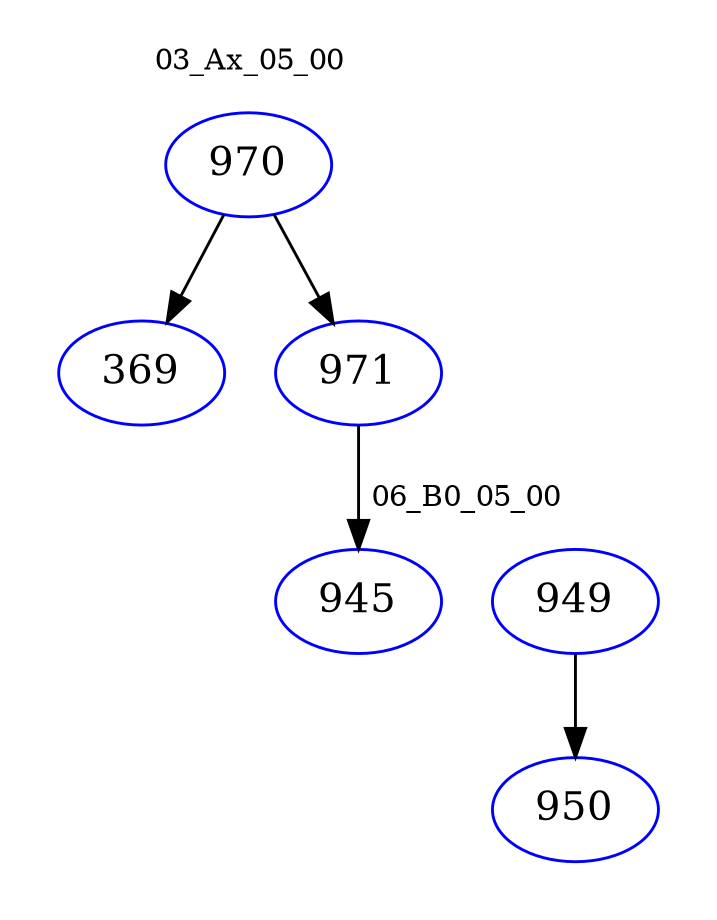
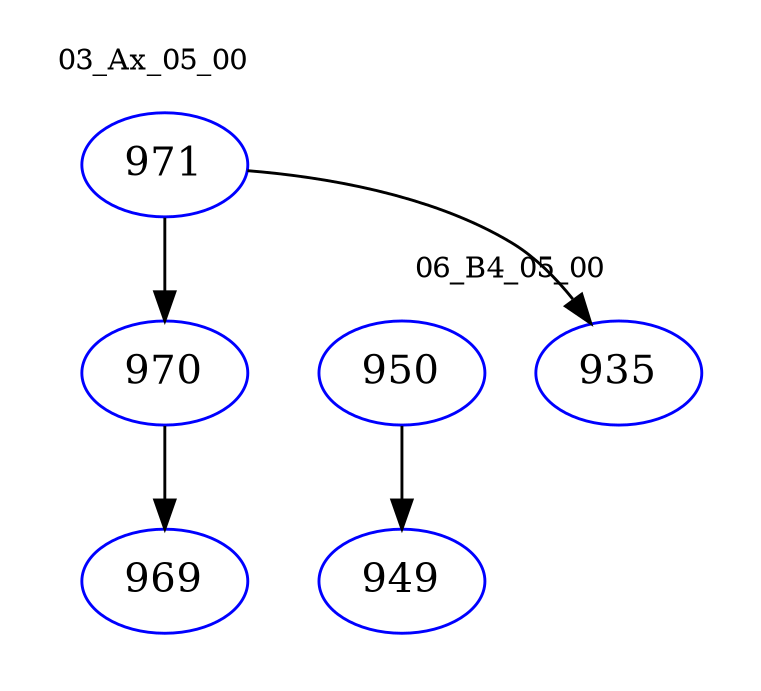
edge "970" -> "971": reversed
node "369": label "369" -> "969"
cluster "06_B0_05_00": label "06_B0_05_00" -> "06_B4_05_00"
node "945": label "945" -> "935"
edge "949" -> "950": reversed
